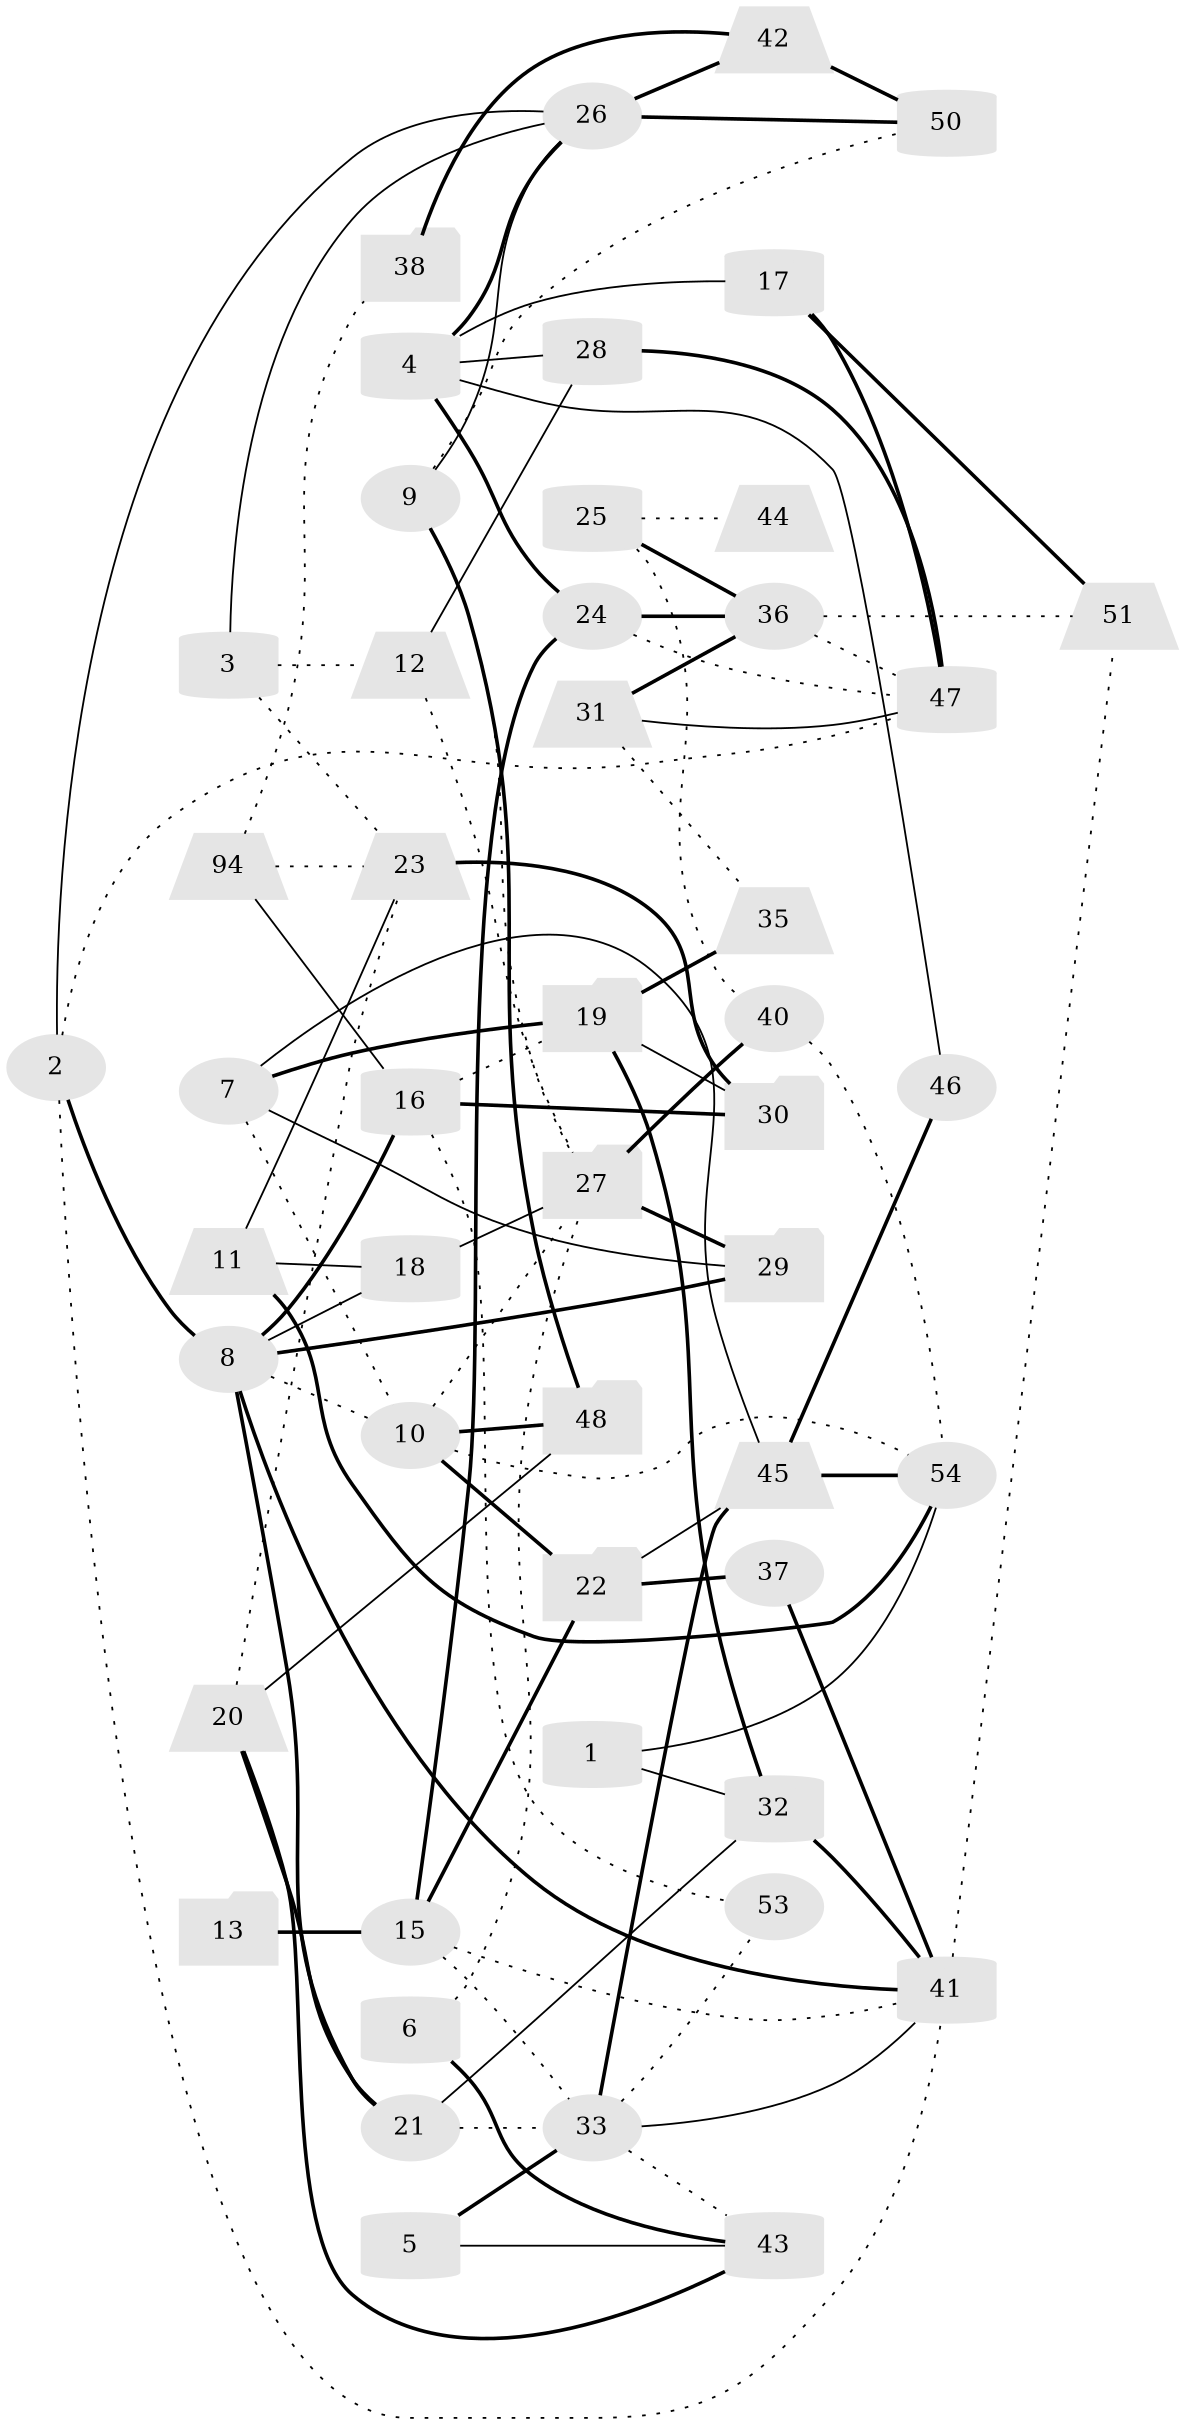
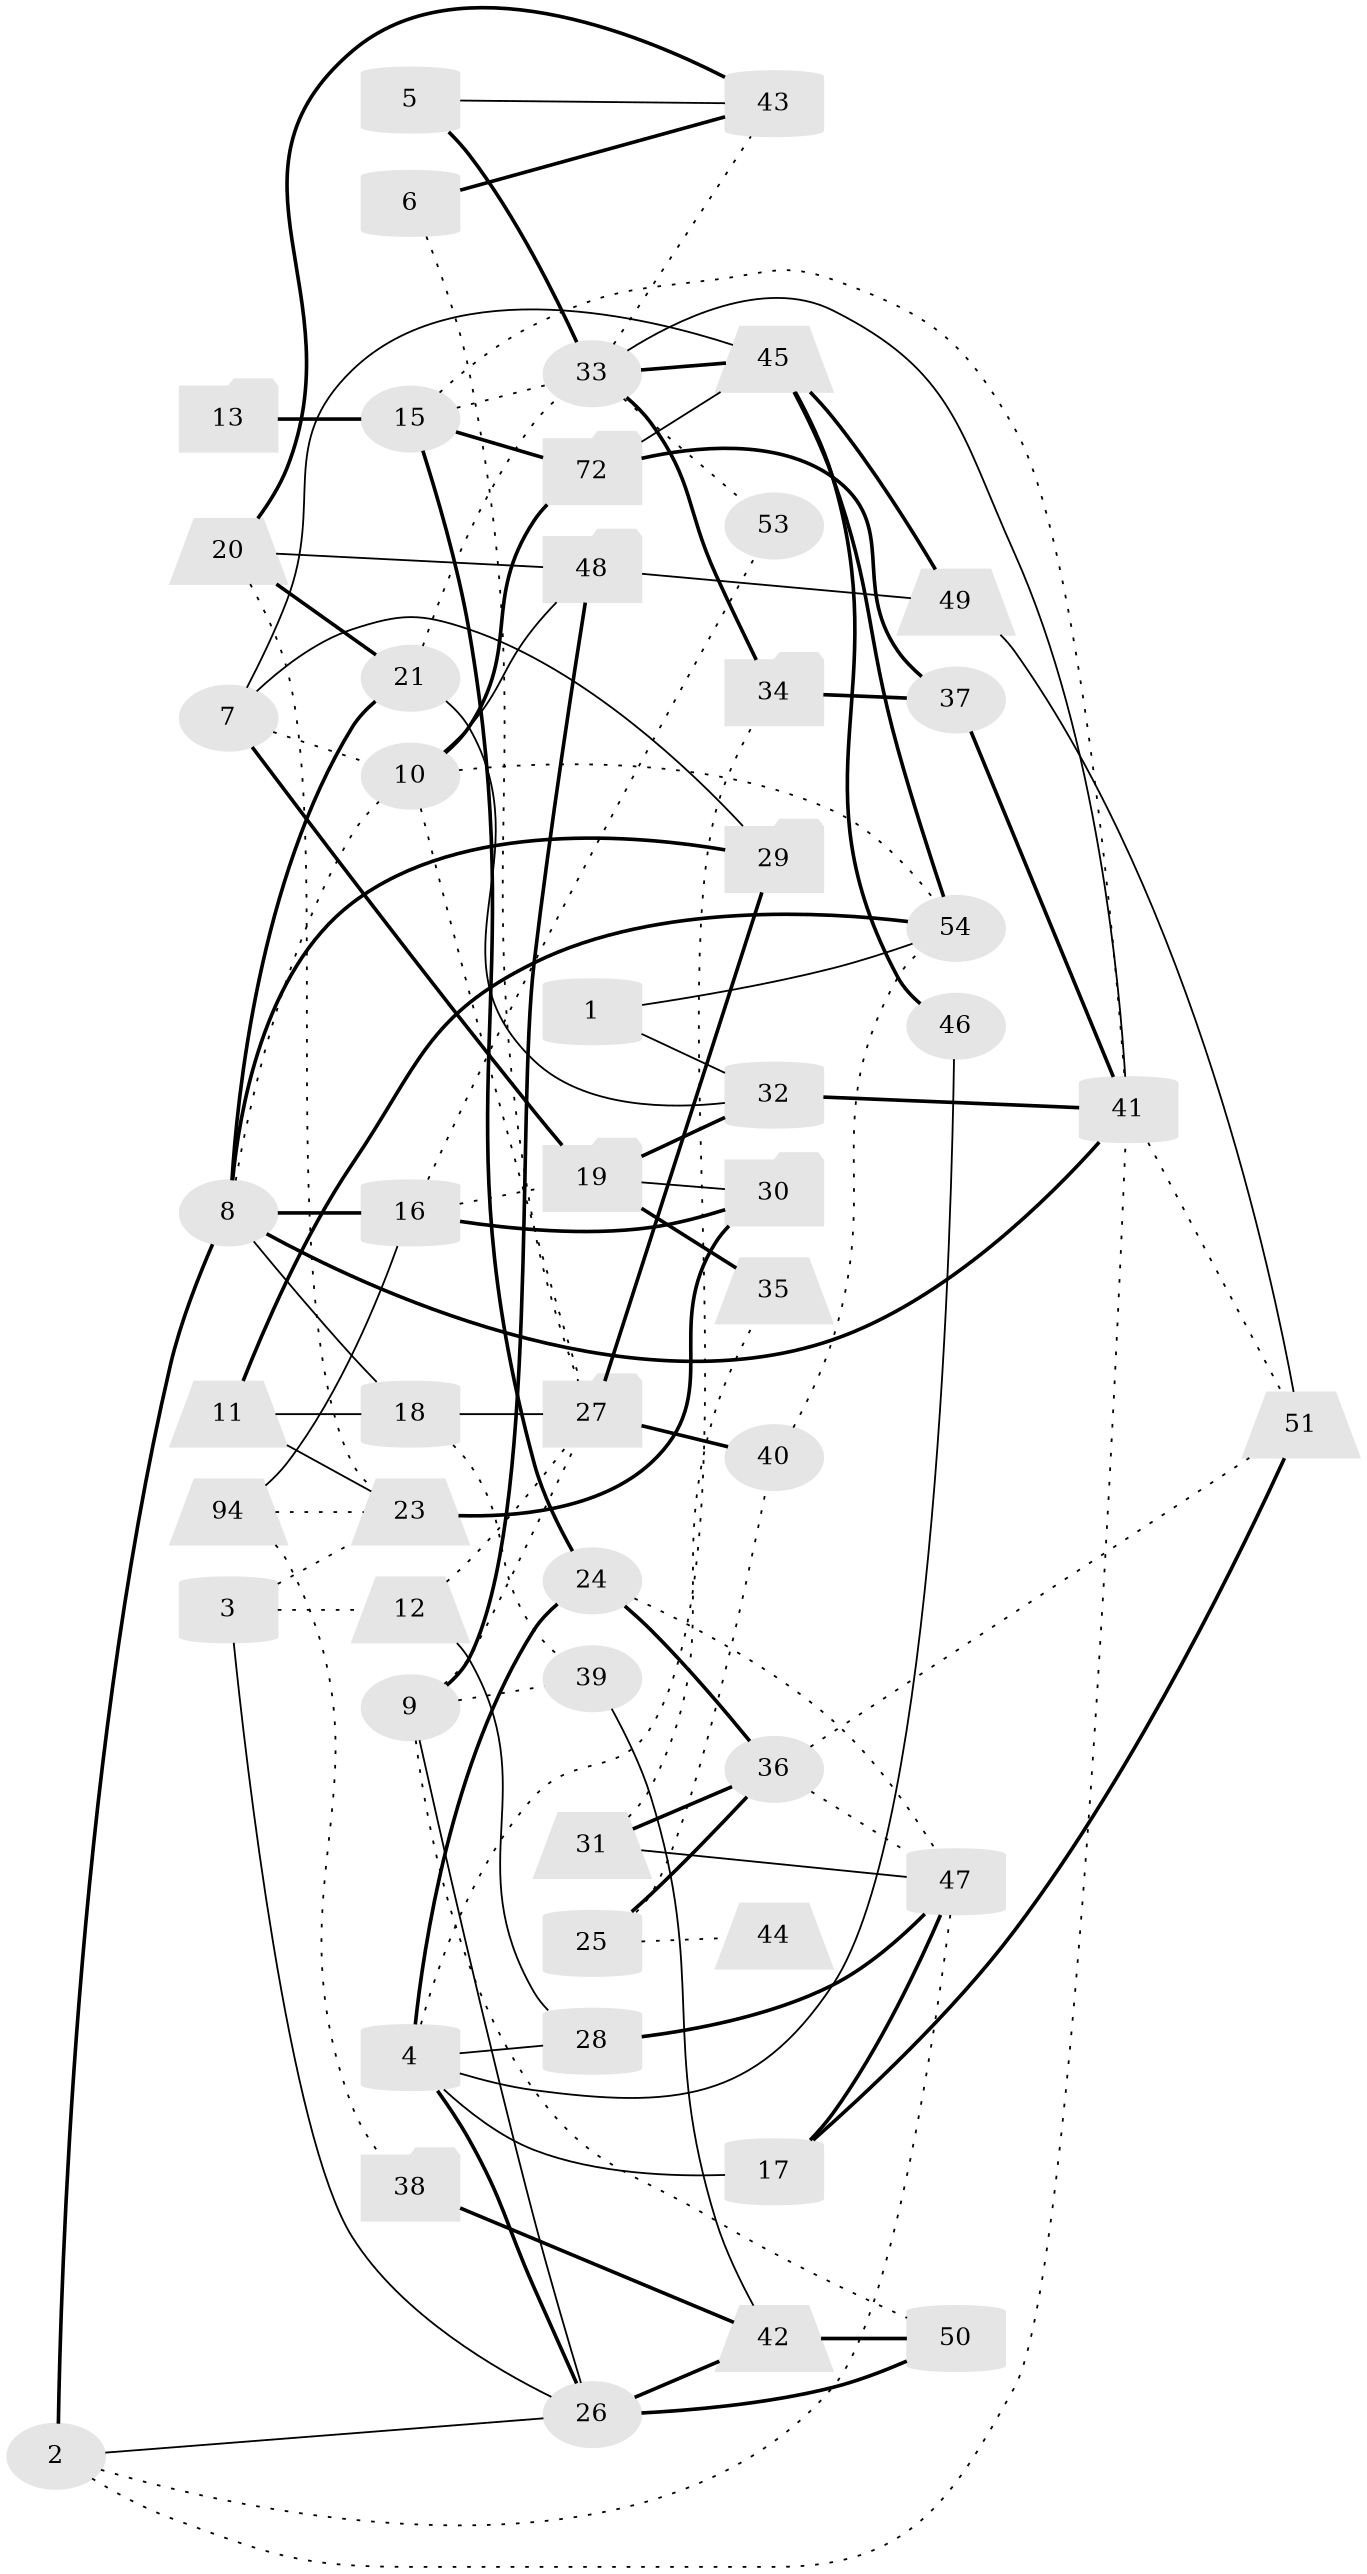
node "49": added
node "34": added
edge "48" -- "10": style bold -> solid
node "22": label "22" -> "72"
node "39": added
